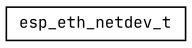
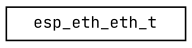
node "esp_eth_netdev_t": label "esp_eth_netdev_t" -> "esp_eth_eth_t"
